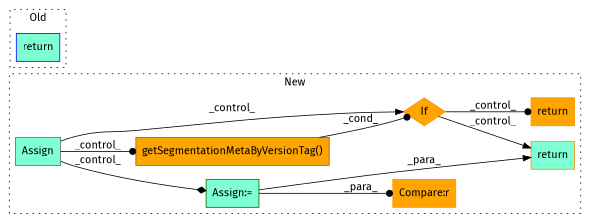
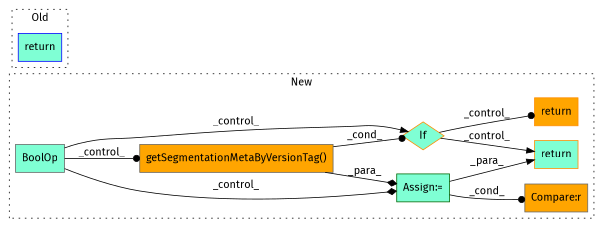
node "If": fillcolor orange -> aquamarine
node "Assign": label "Assign" -> "BoolOp"
edge "getSegmentationMetaByVersionTag()" -> "Assign:=": added, label "_para_"
edge "Assign:=" -> "Compare:r": label "_para_" -> "_cond_"
node "Compare:r": color darkorange -> gray40
